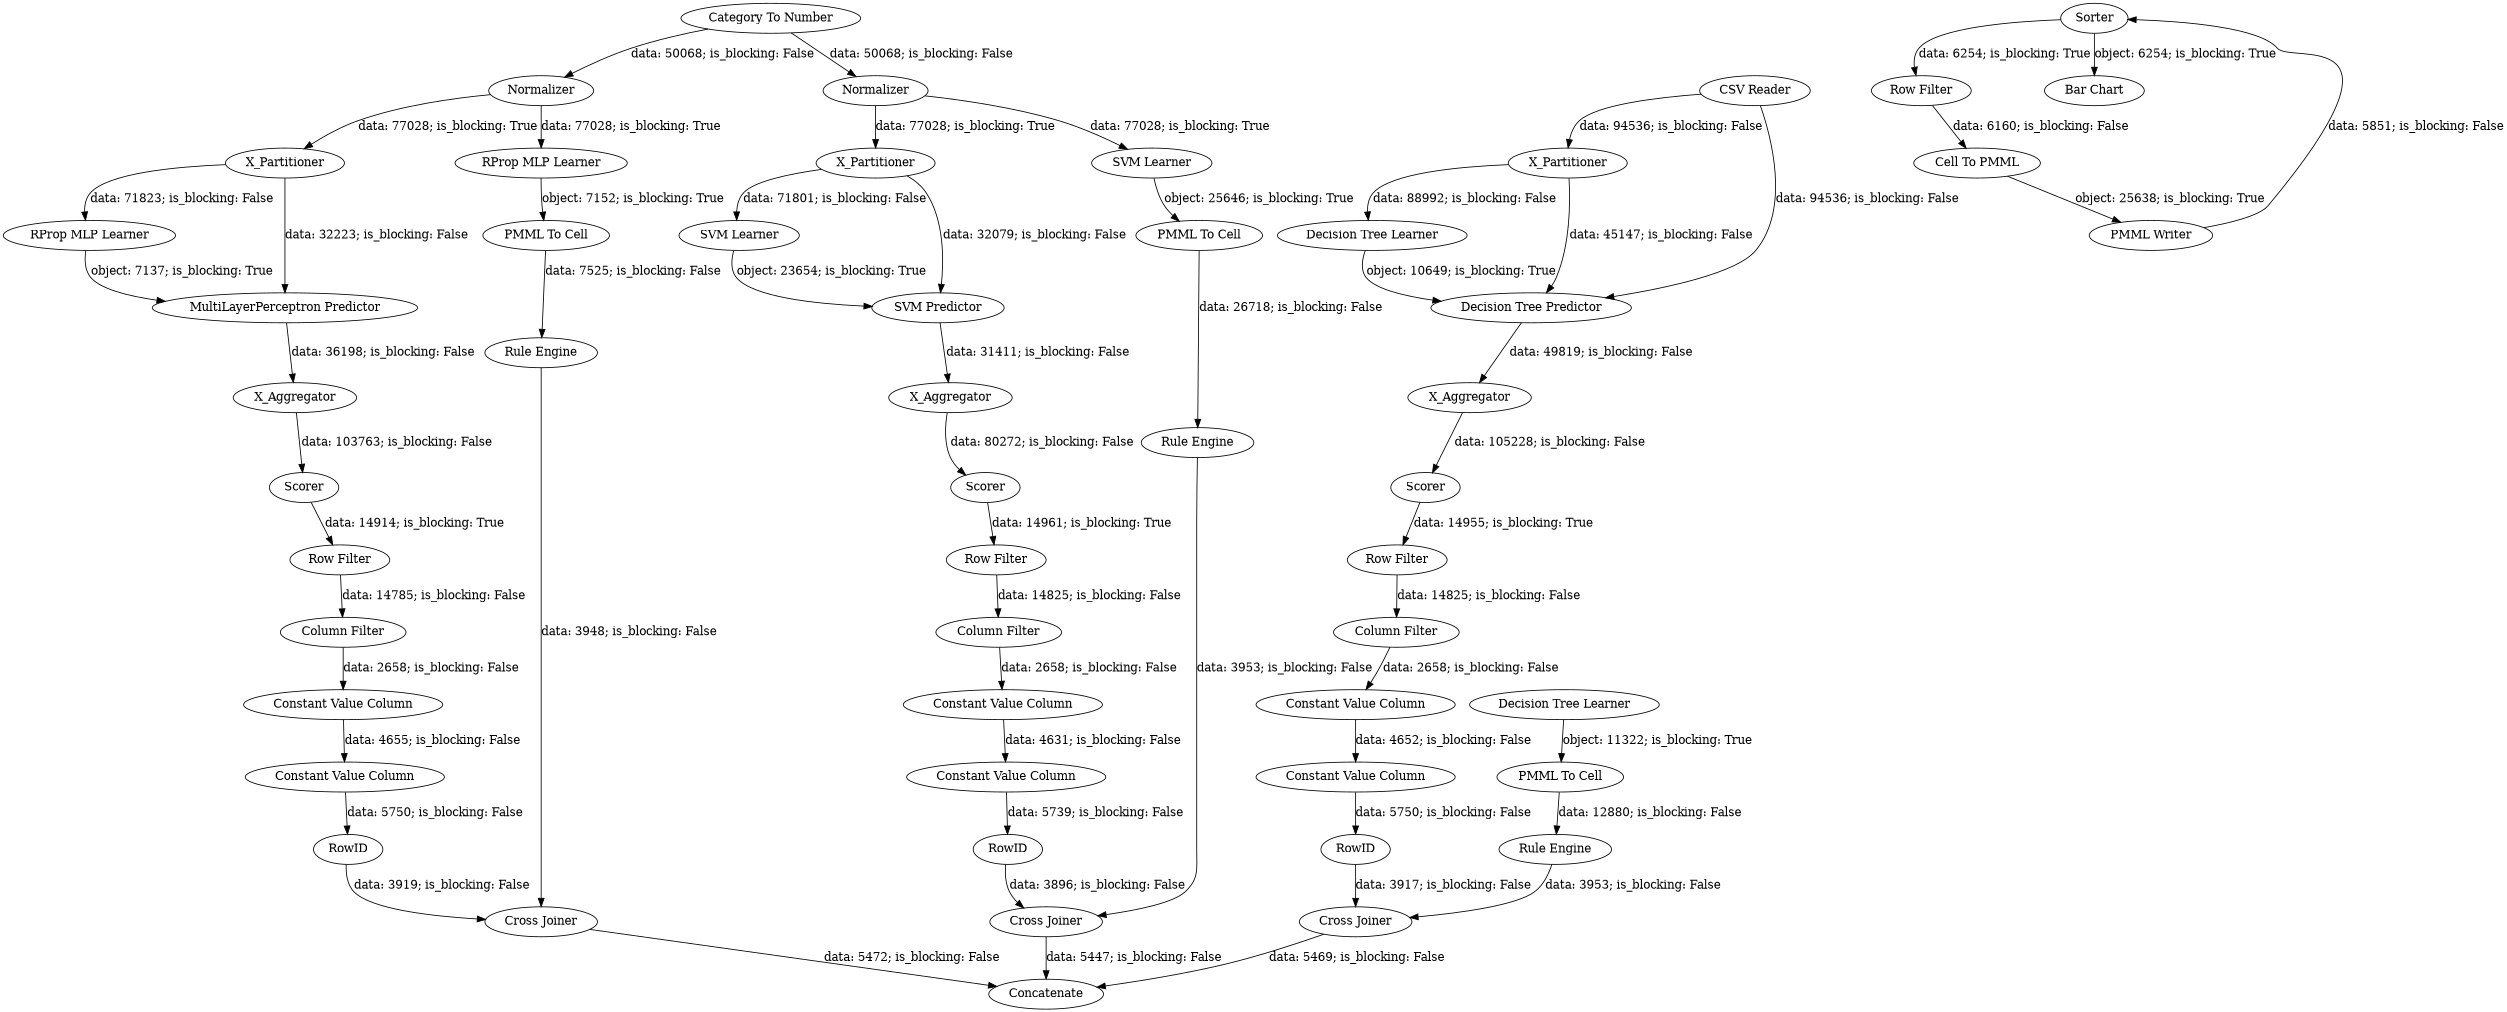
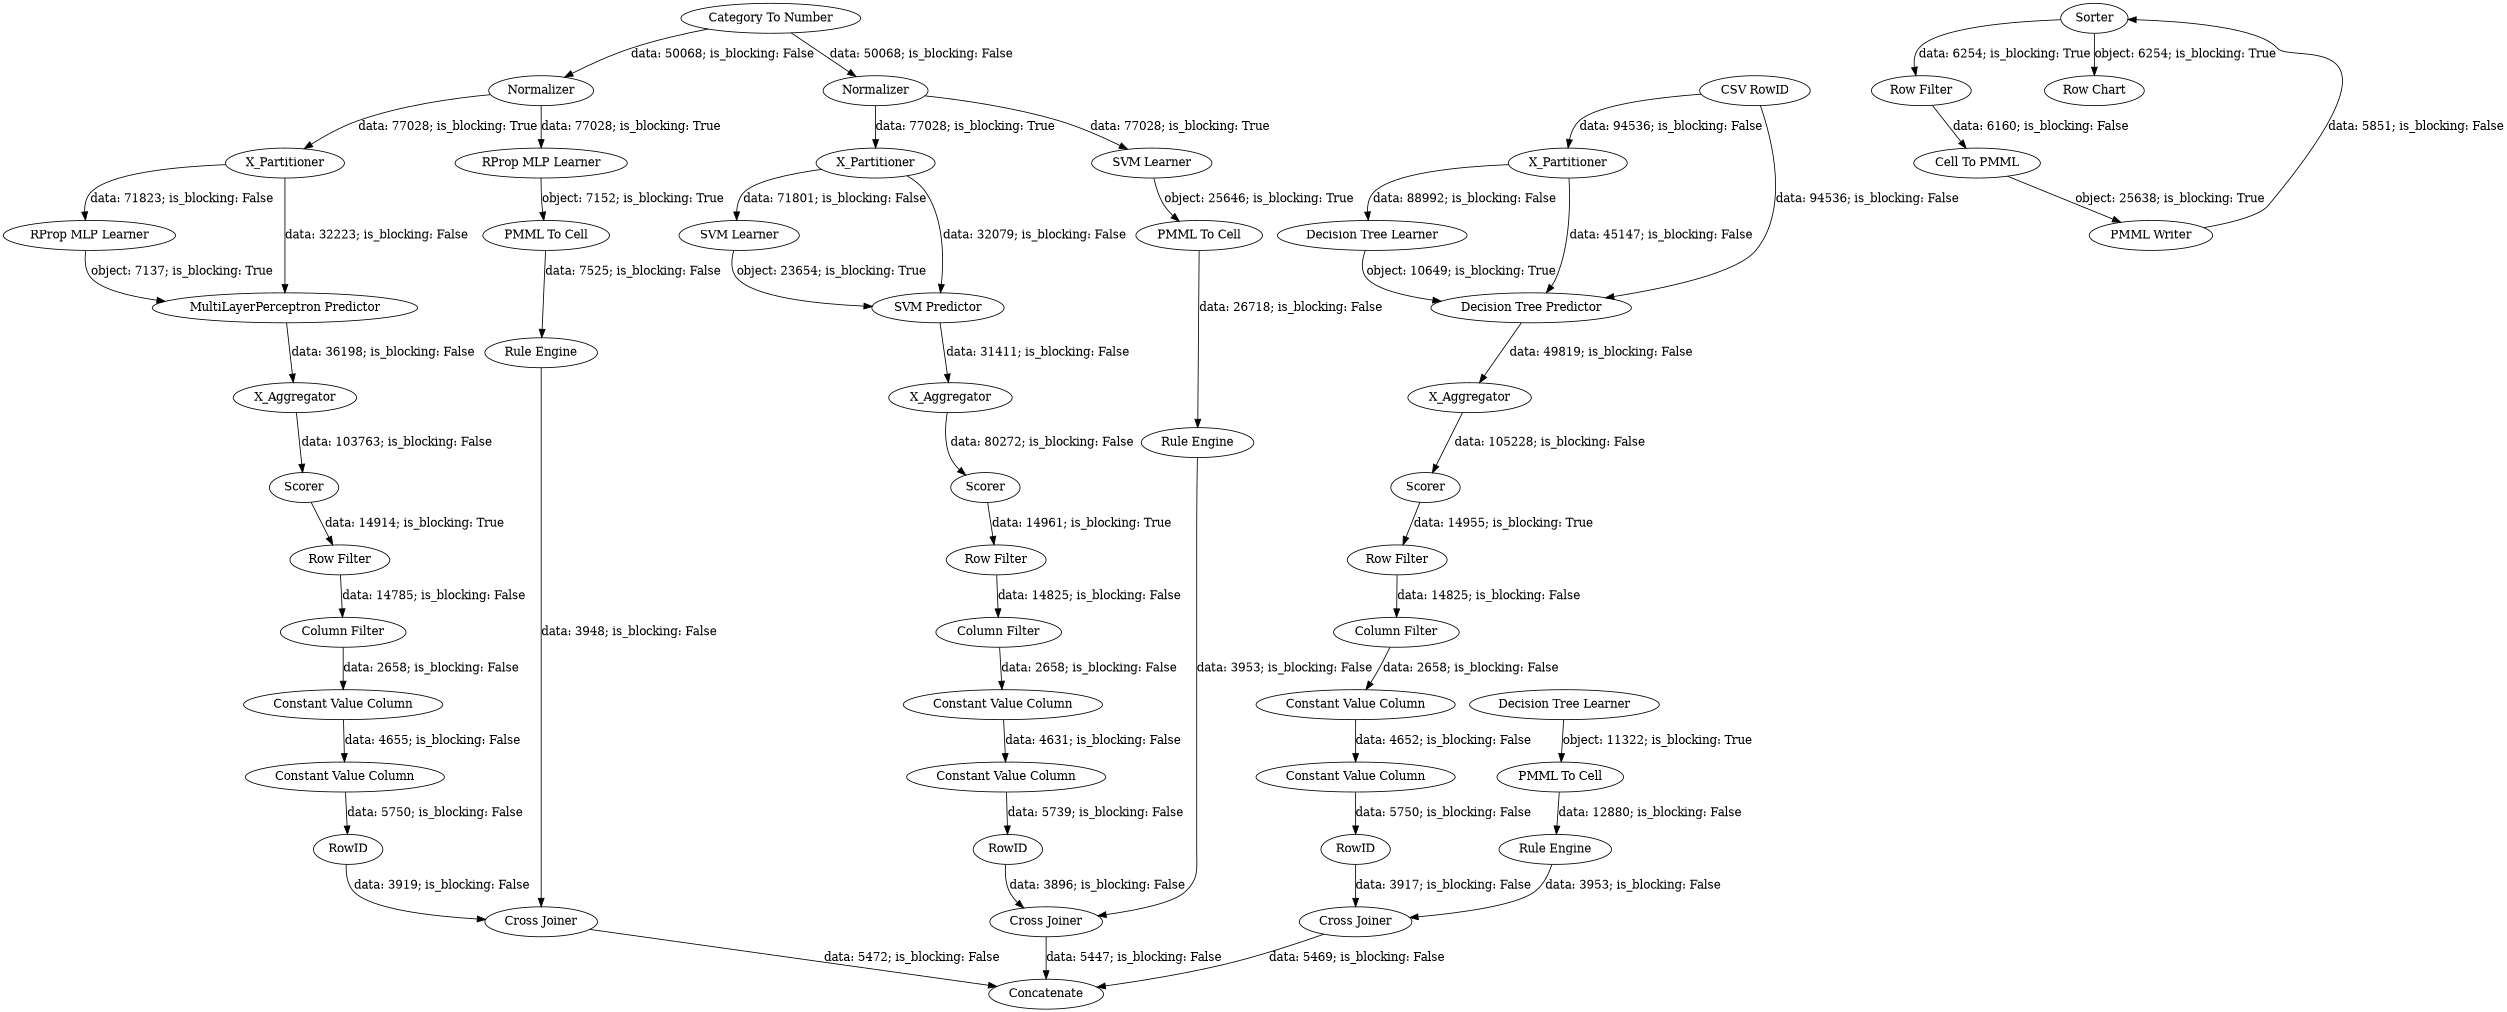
node "CSV Reader": label "CSV Reader" -> "CSV RowID"
node "Bar Chart": label "Bar Chart" -> "Row Chart"
